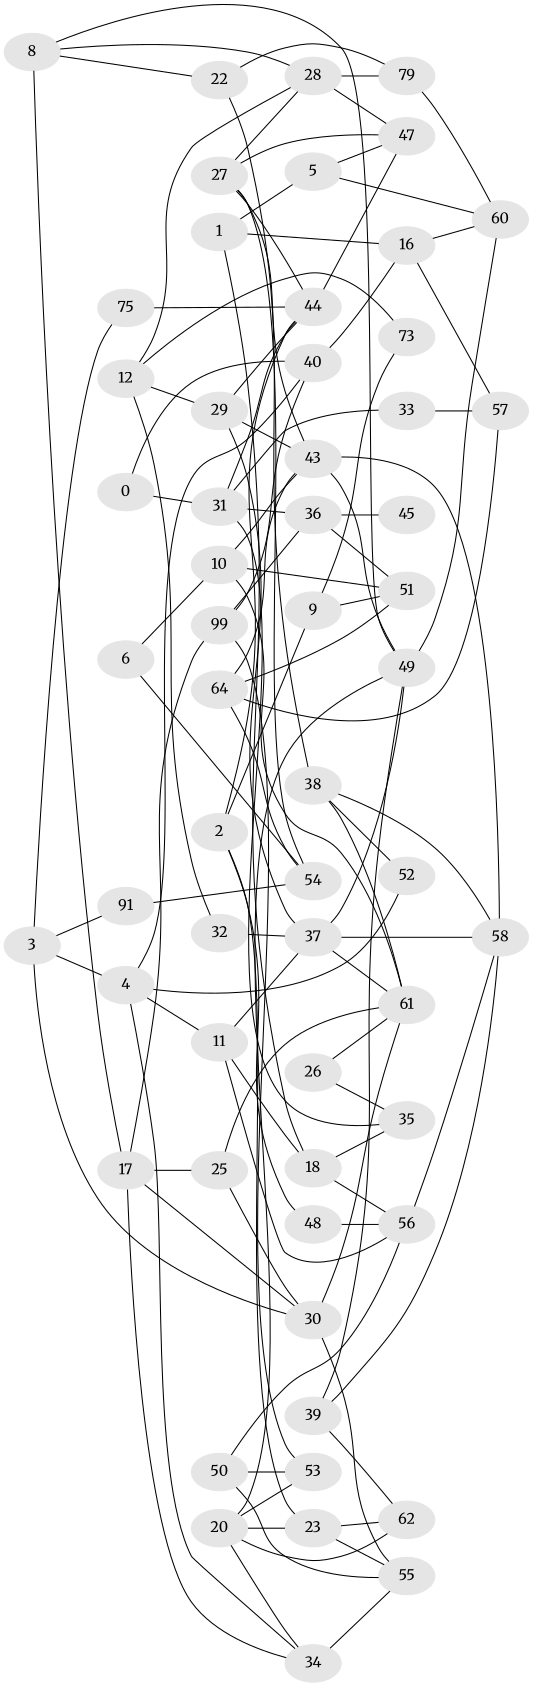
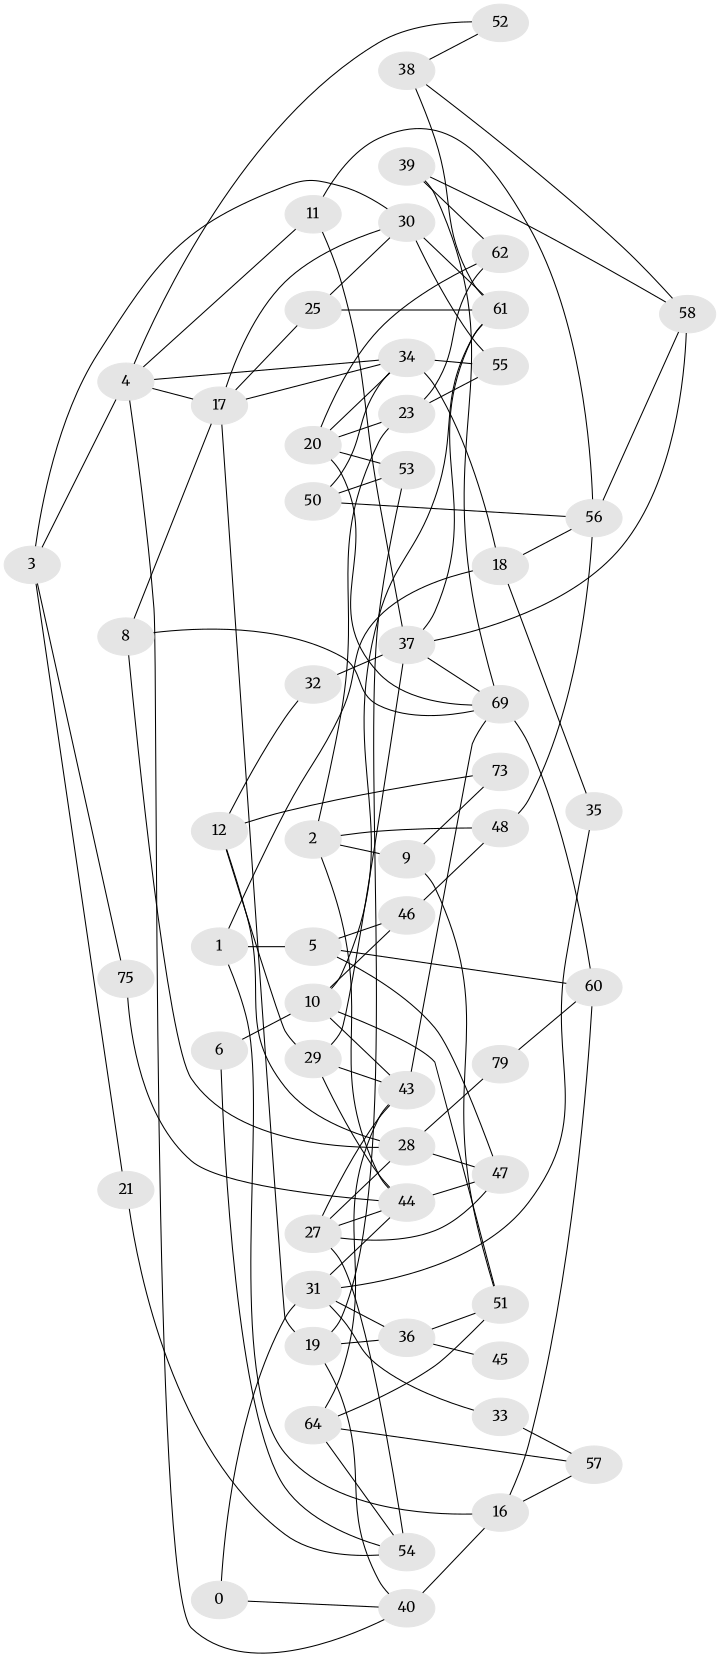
node "22": removed
edge "4" -- "17": added
node "99": label "99" -> "19"
edge "43" -- "58": removed
node "49": label "49" -> "69"
node "91": label "91" -> "21"
node "46": added
node "26": removed
edge "11" -- "18": now "34" -- "18"
edge "50" -- "55": now "50" -- "34"
